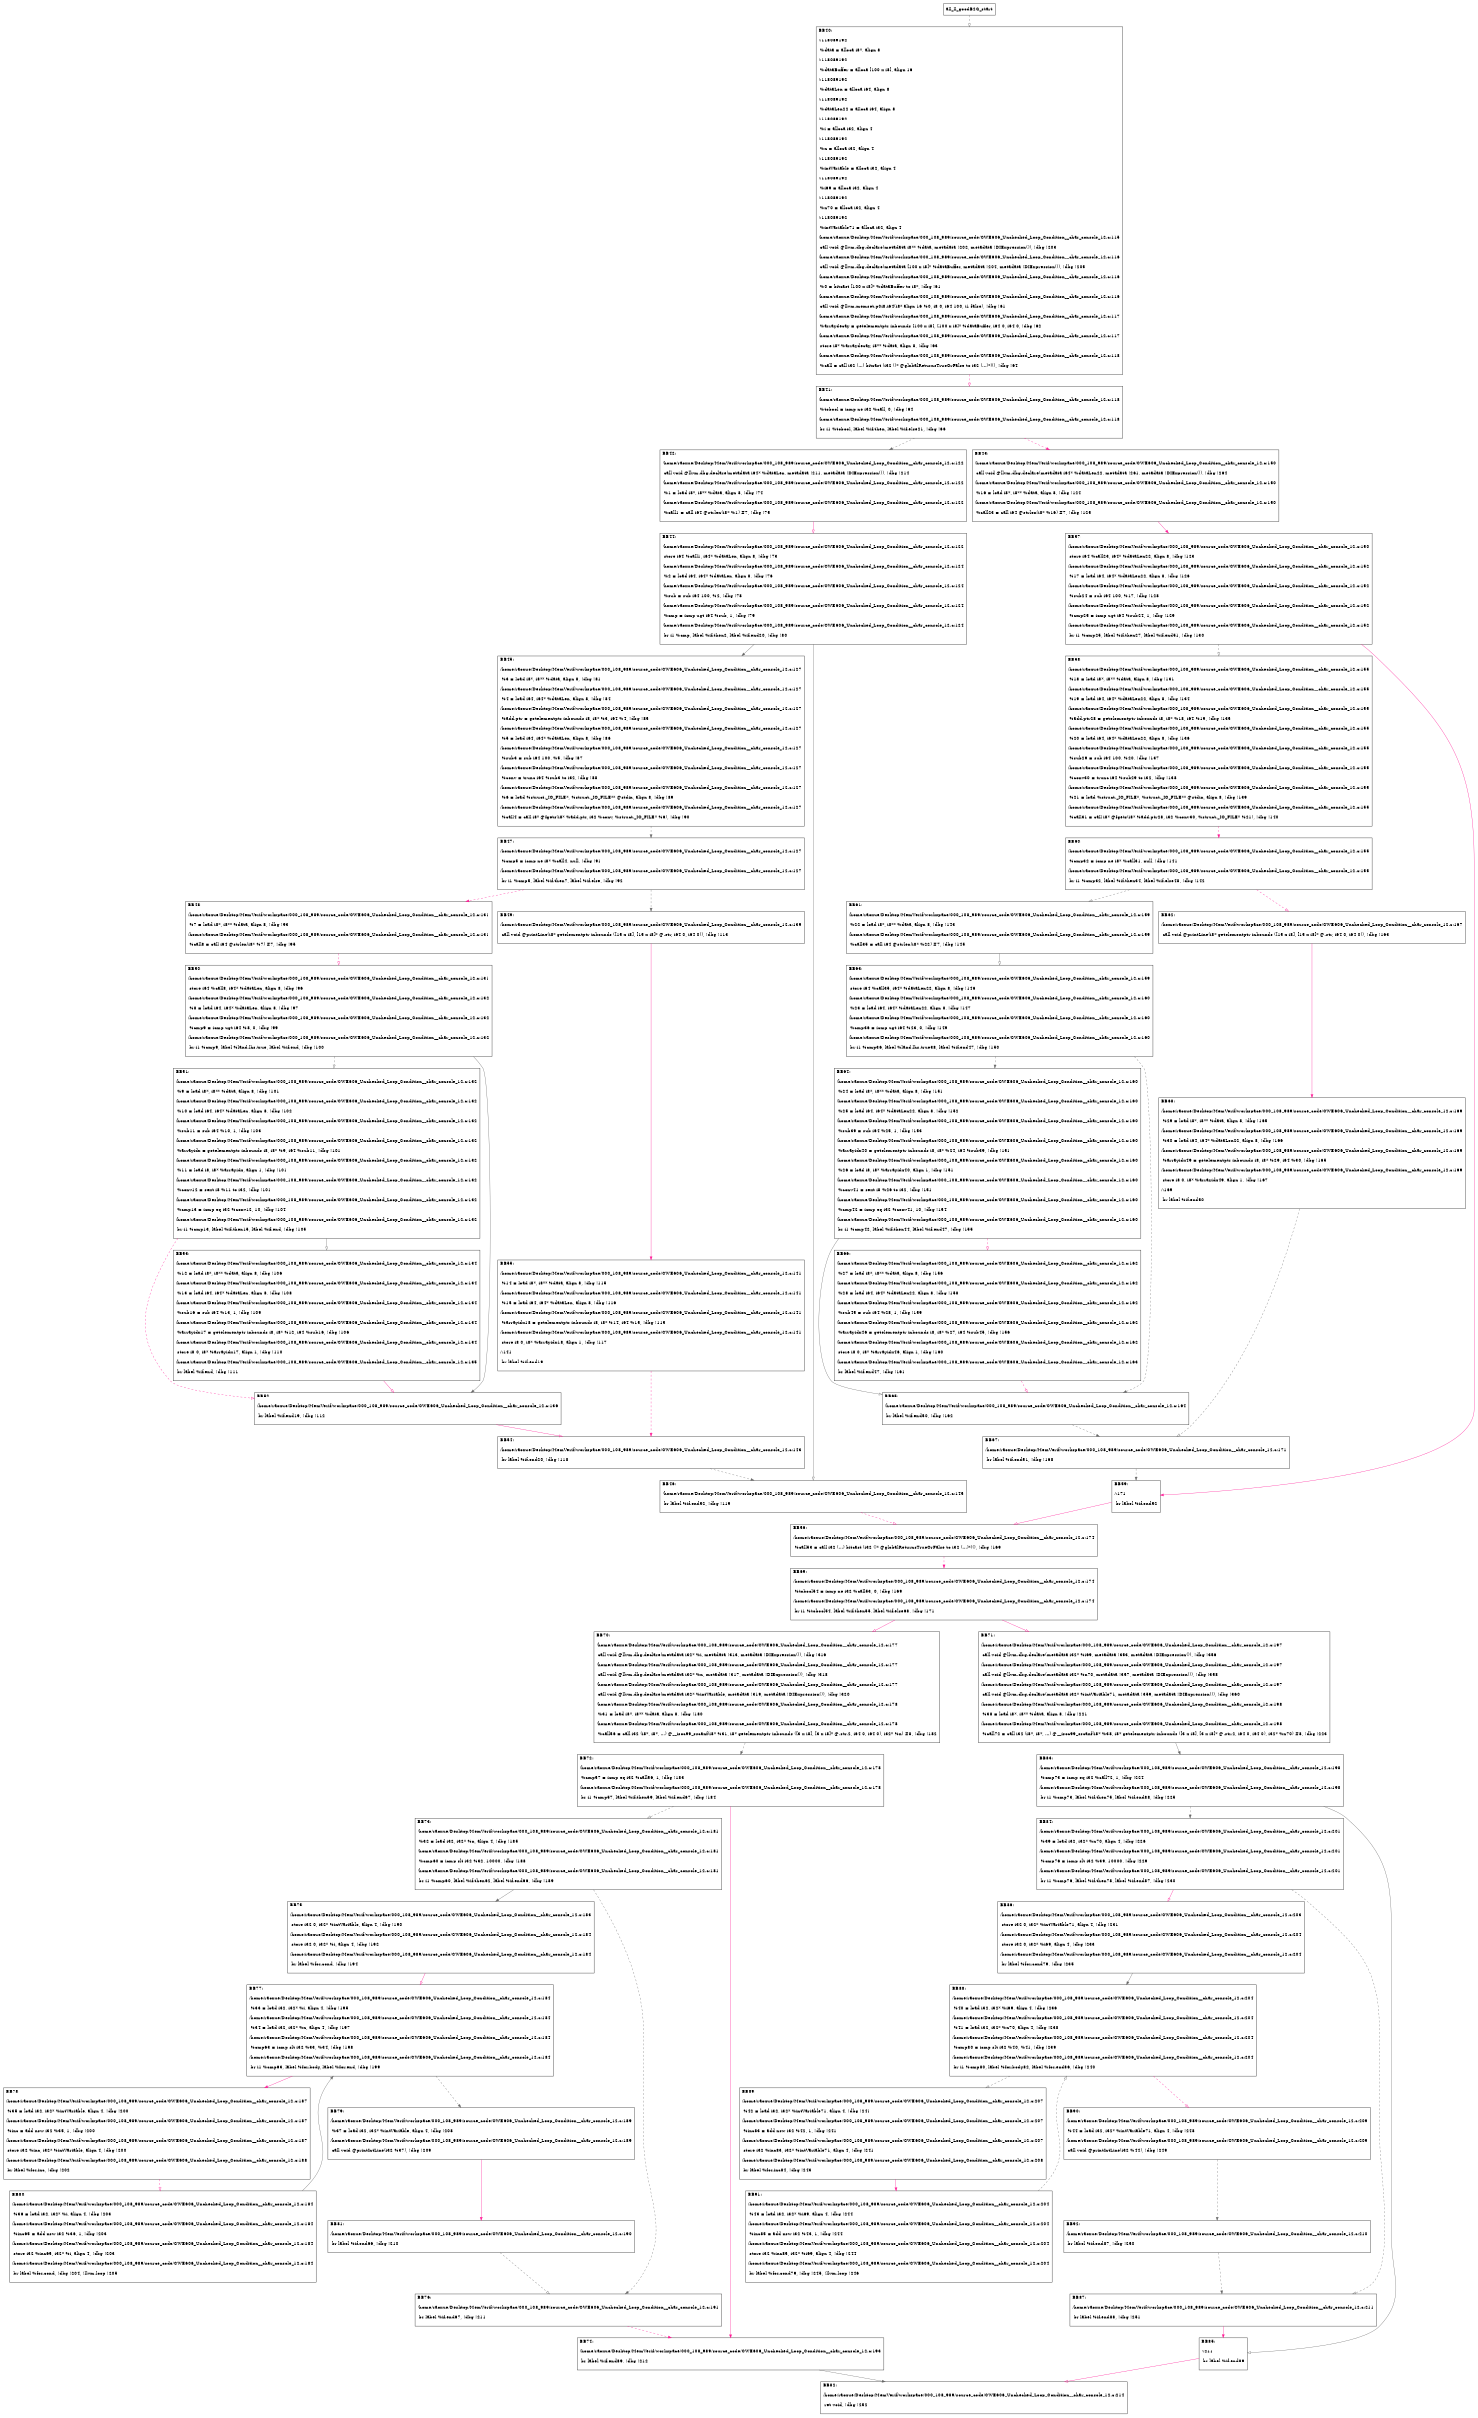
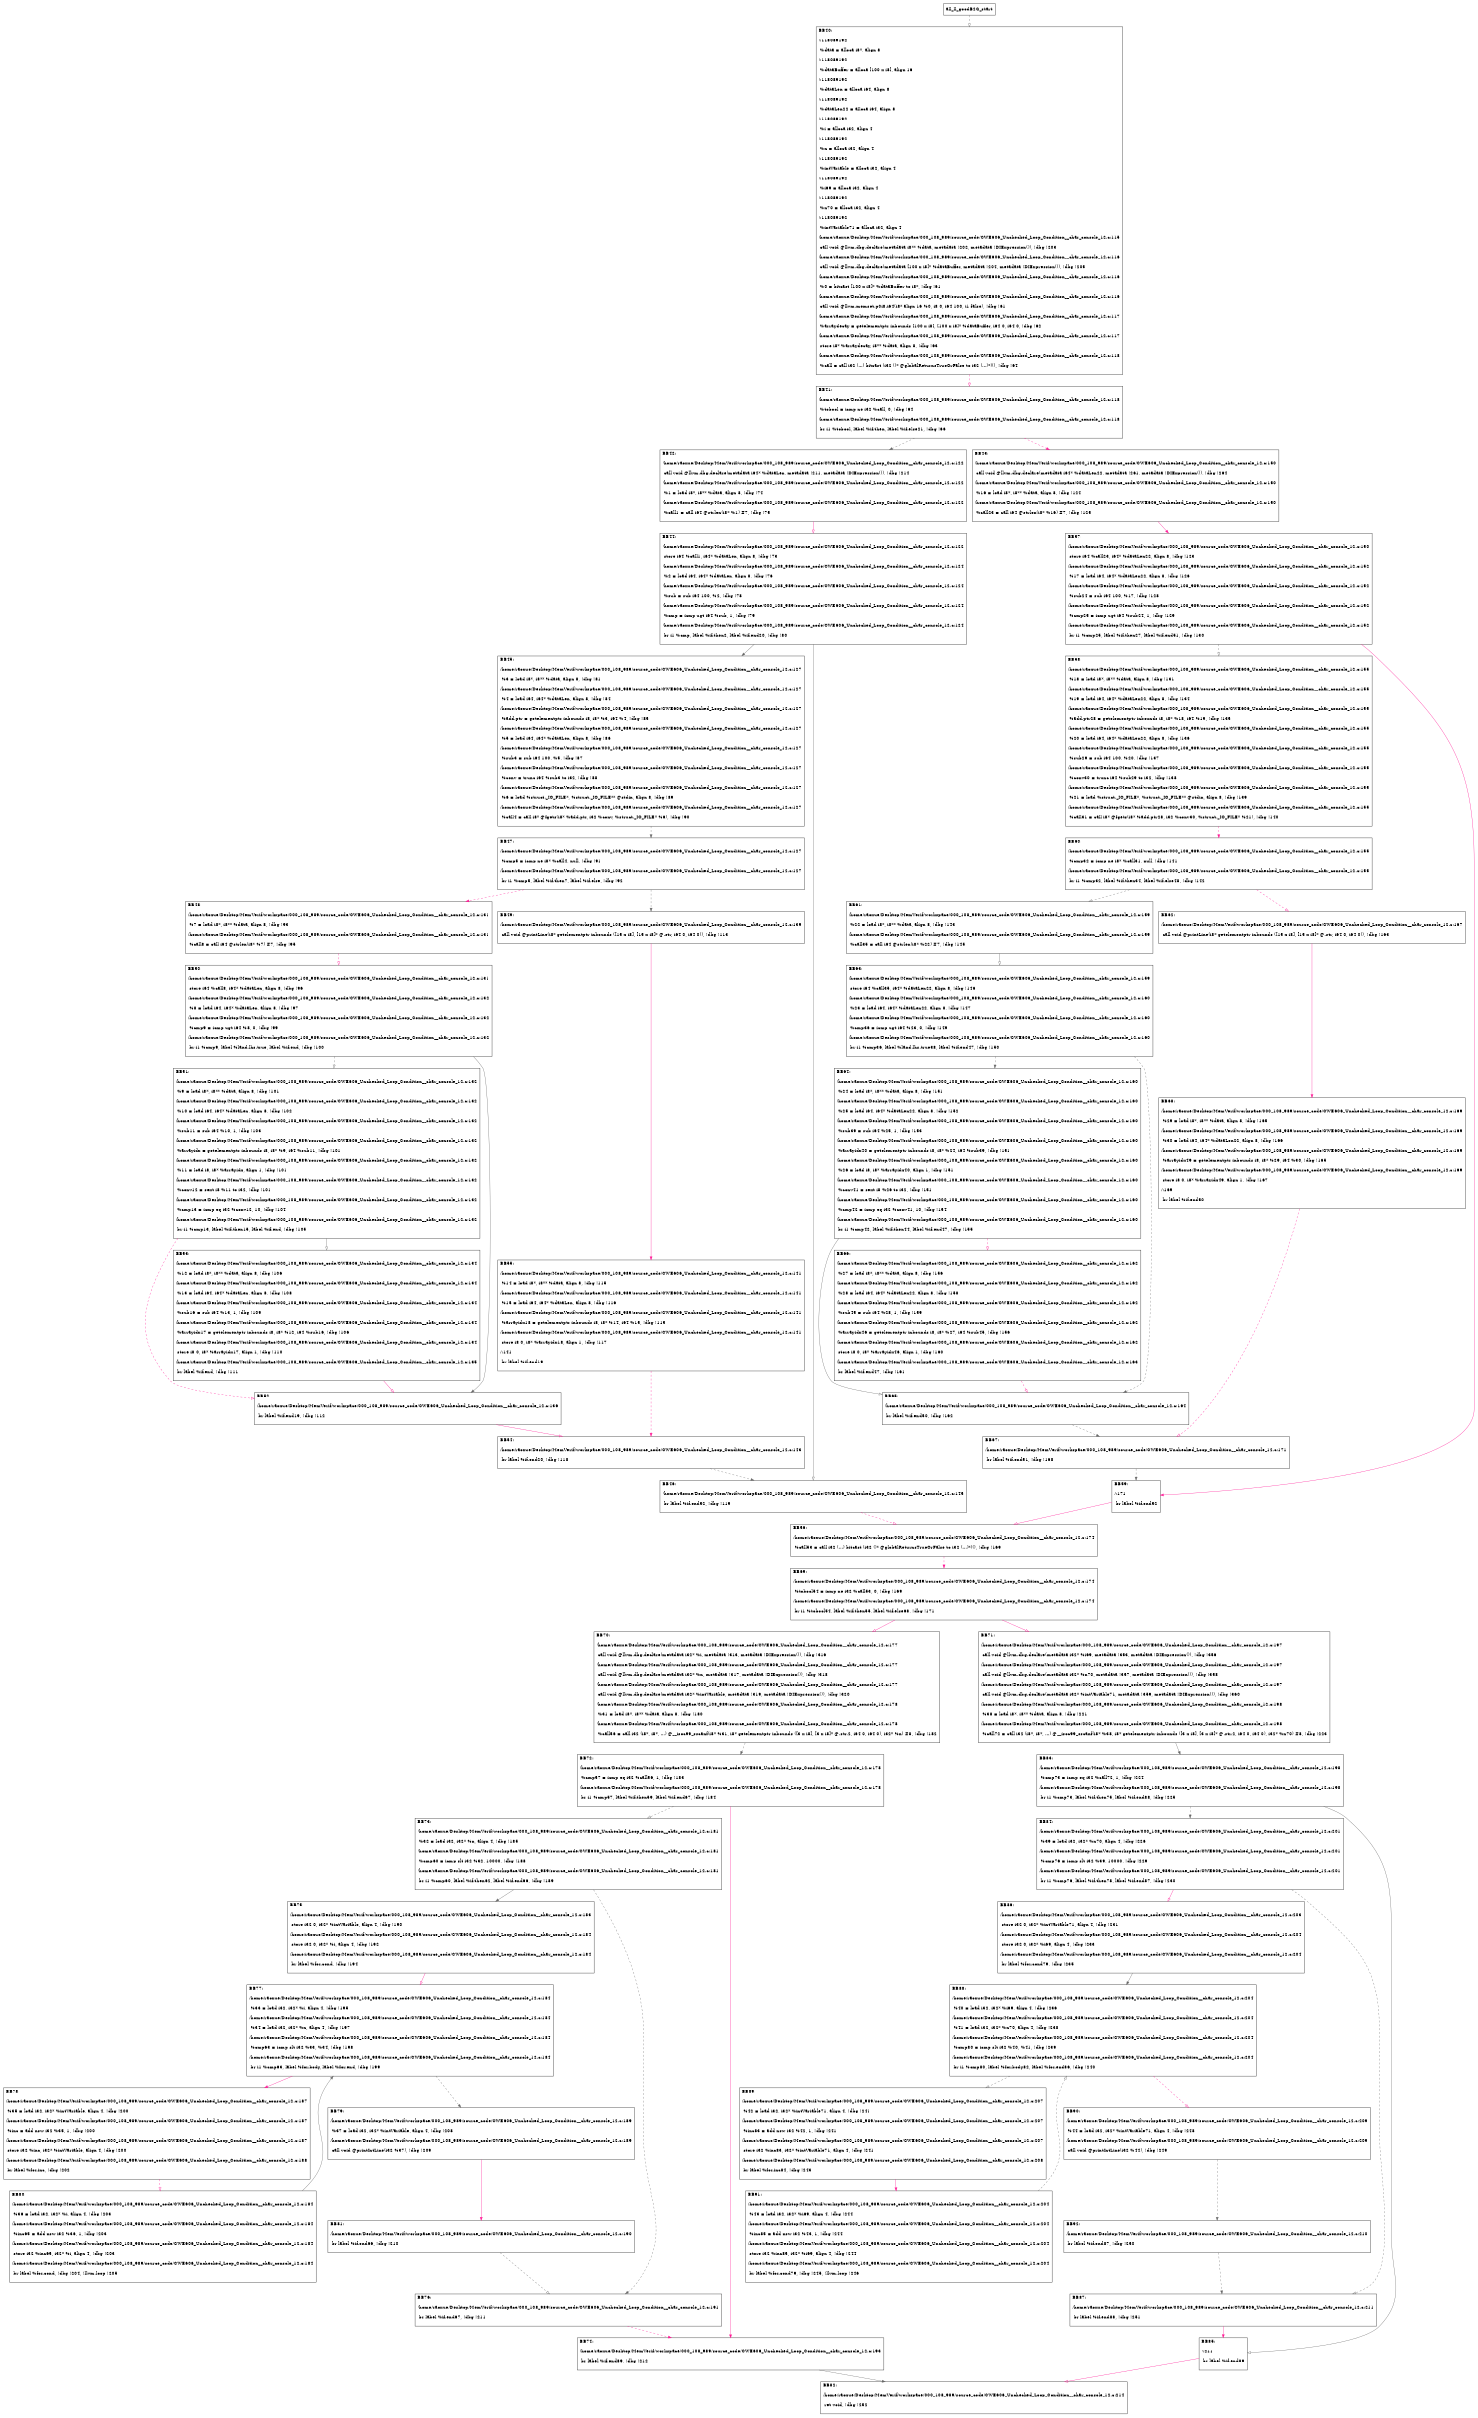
edge "BB68:" -> "BB67:": color gray40 -> deeppink
